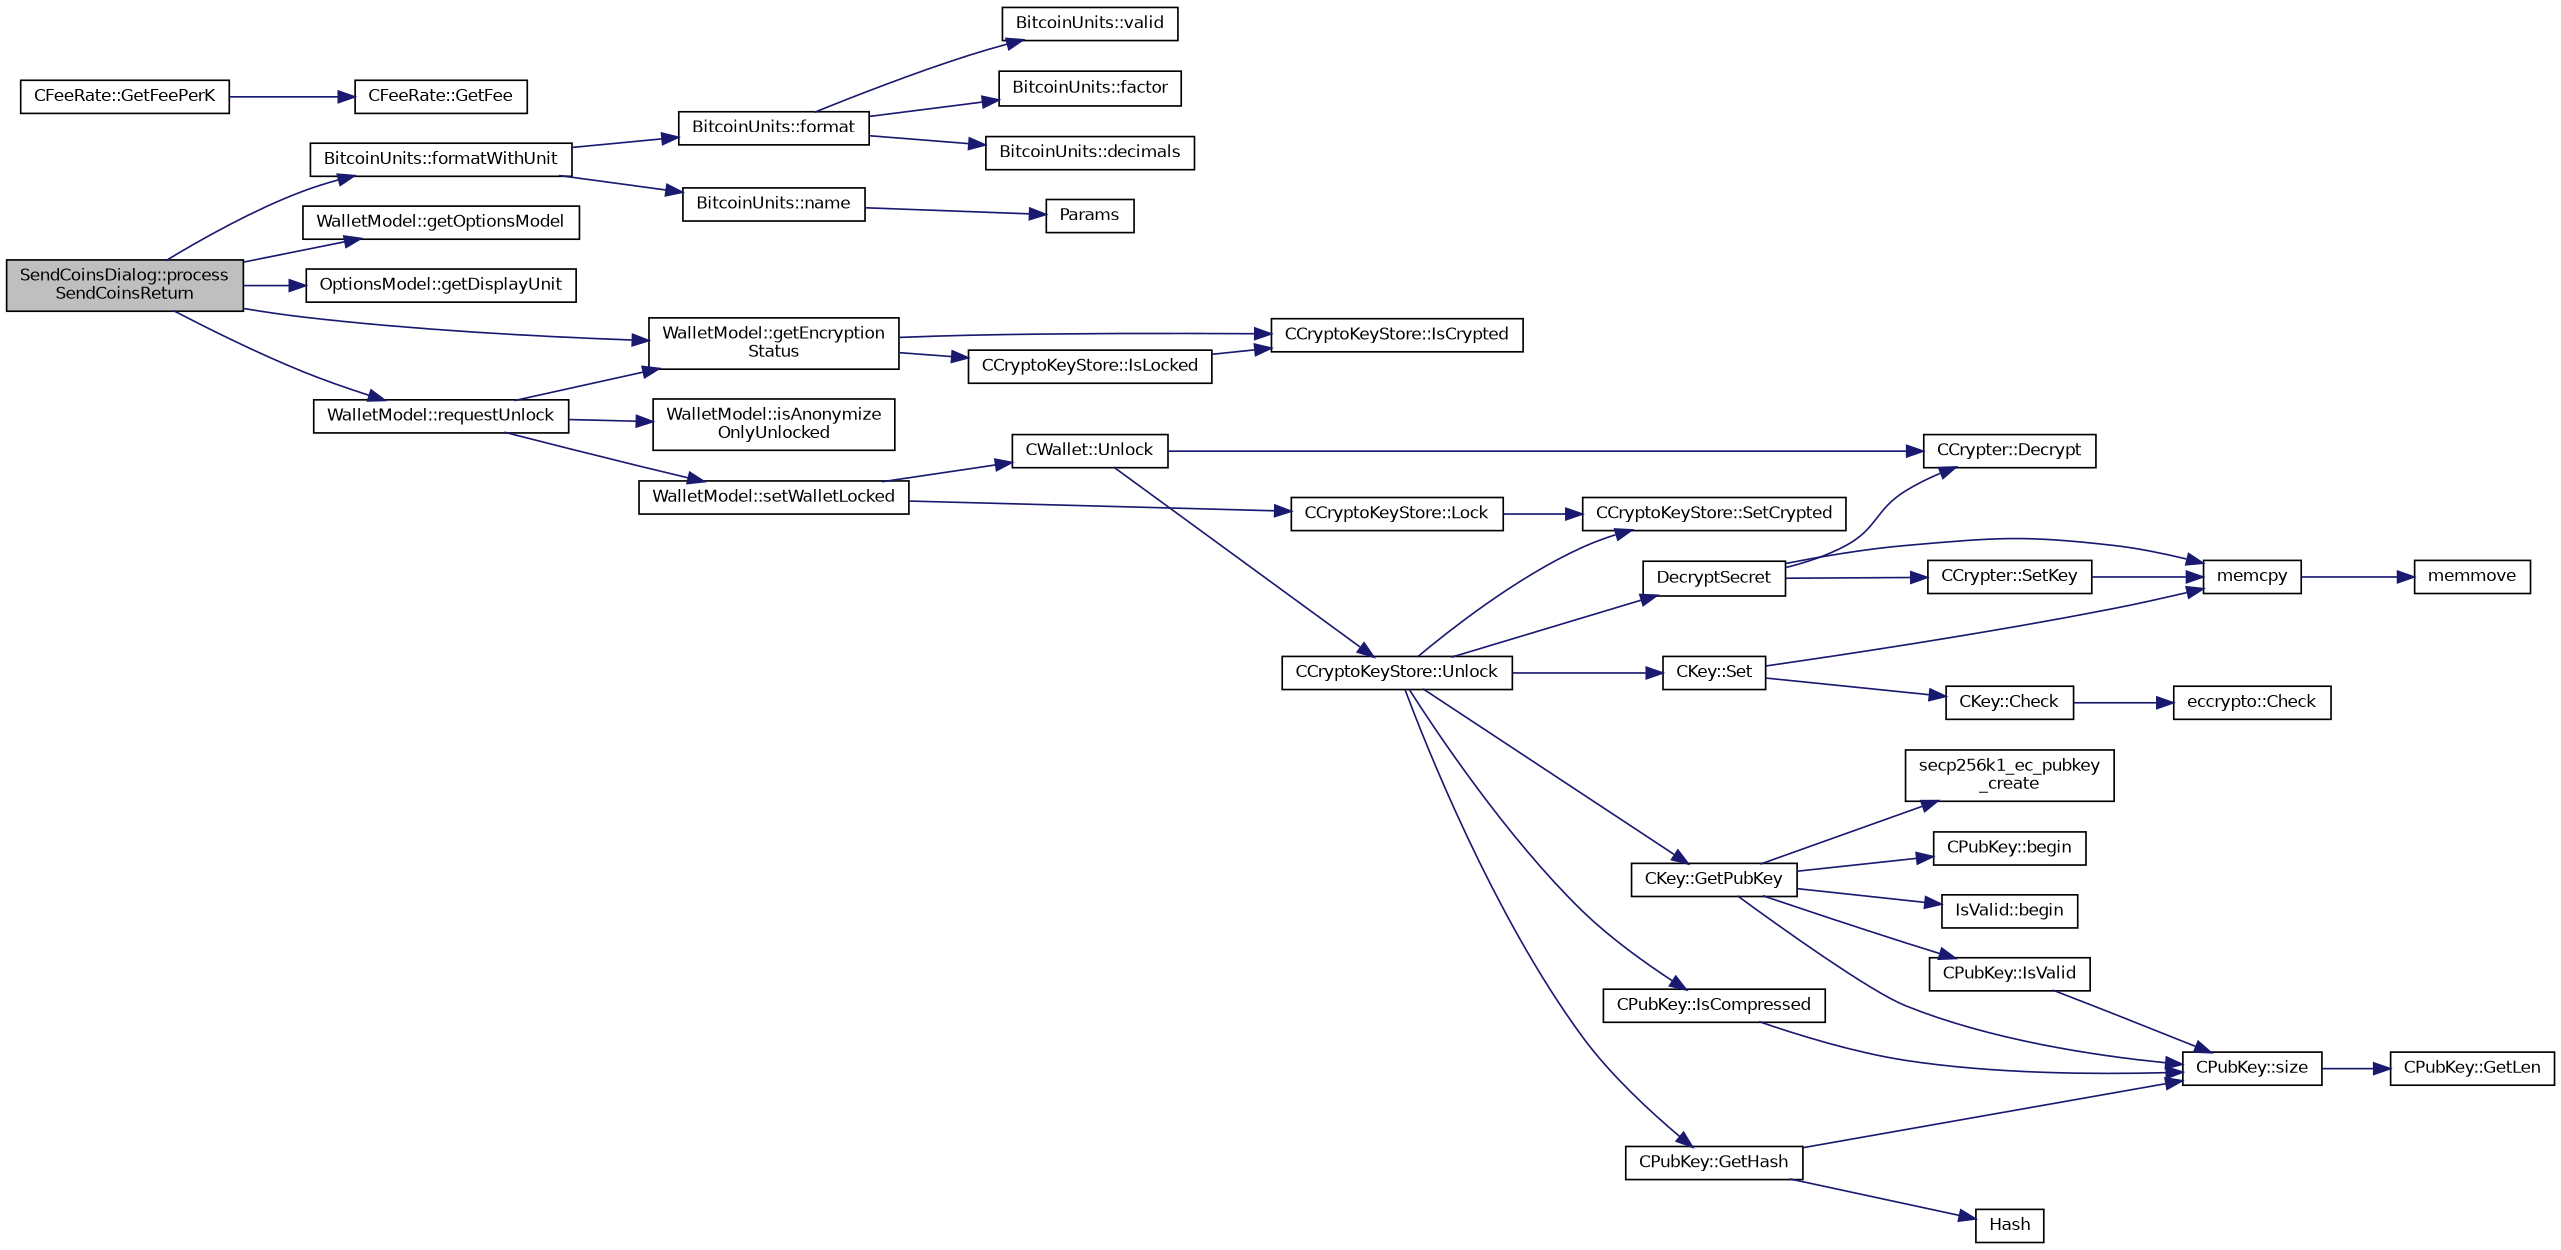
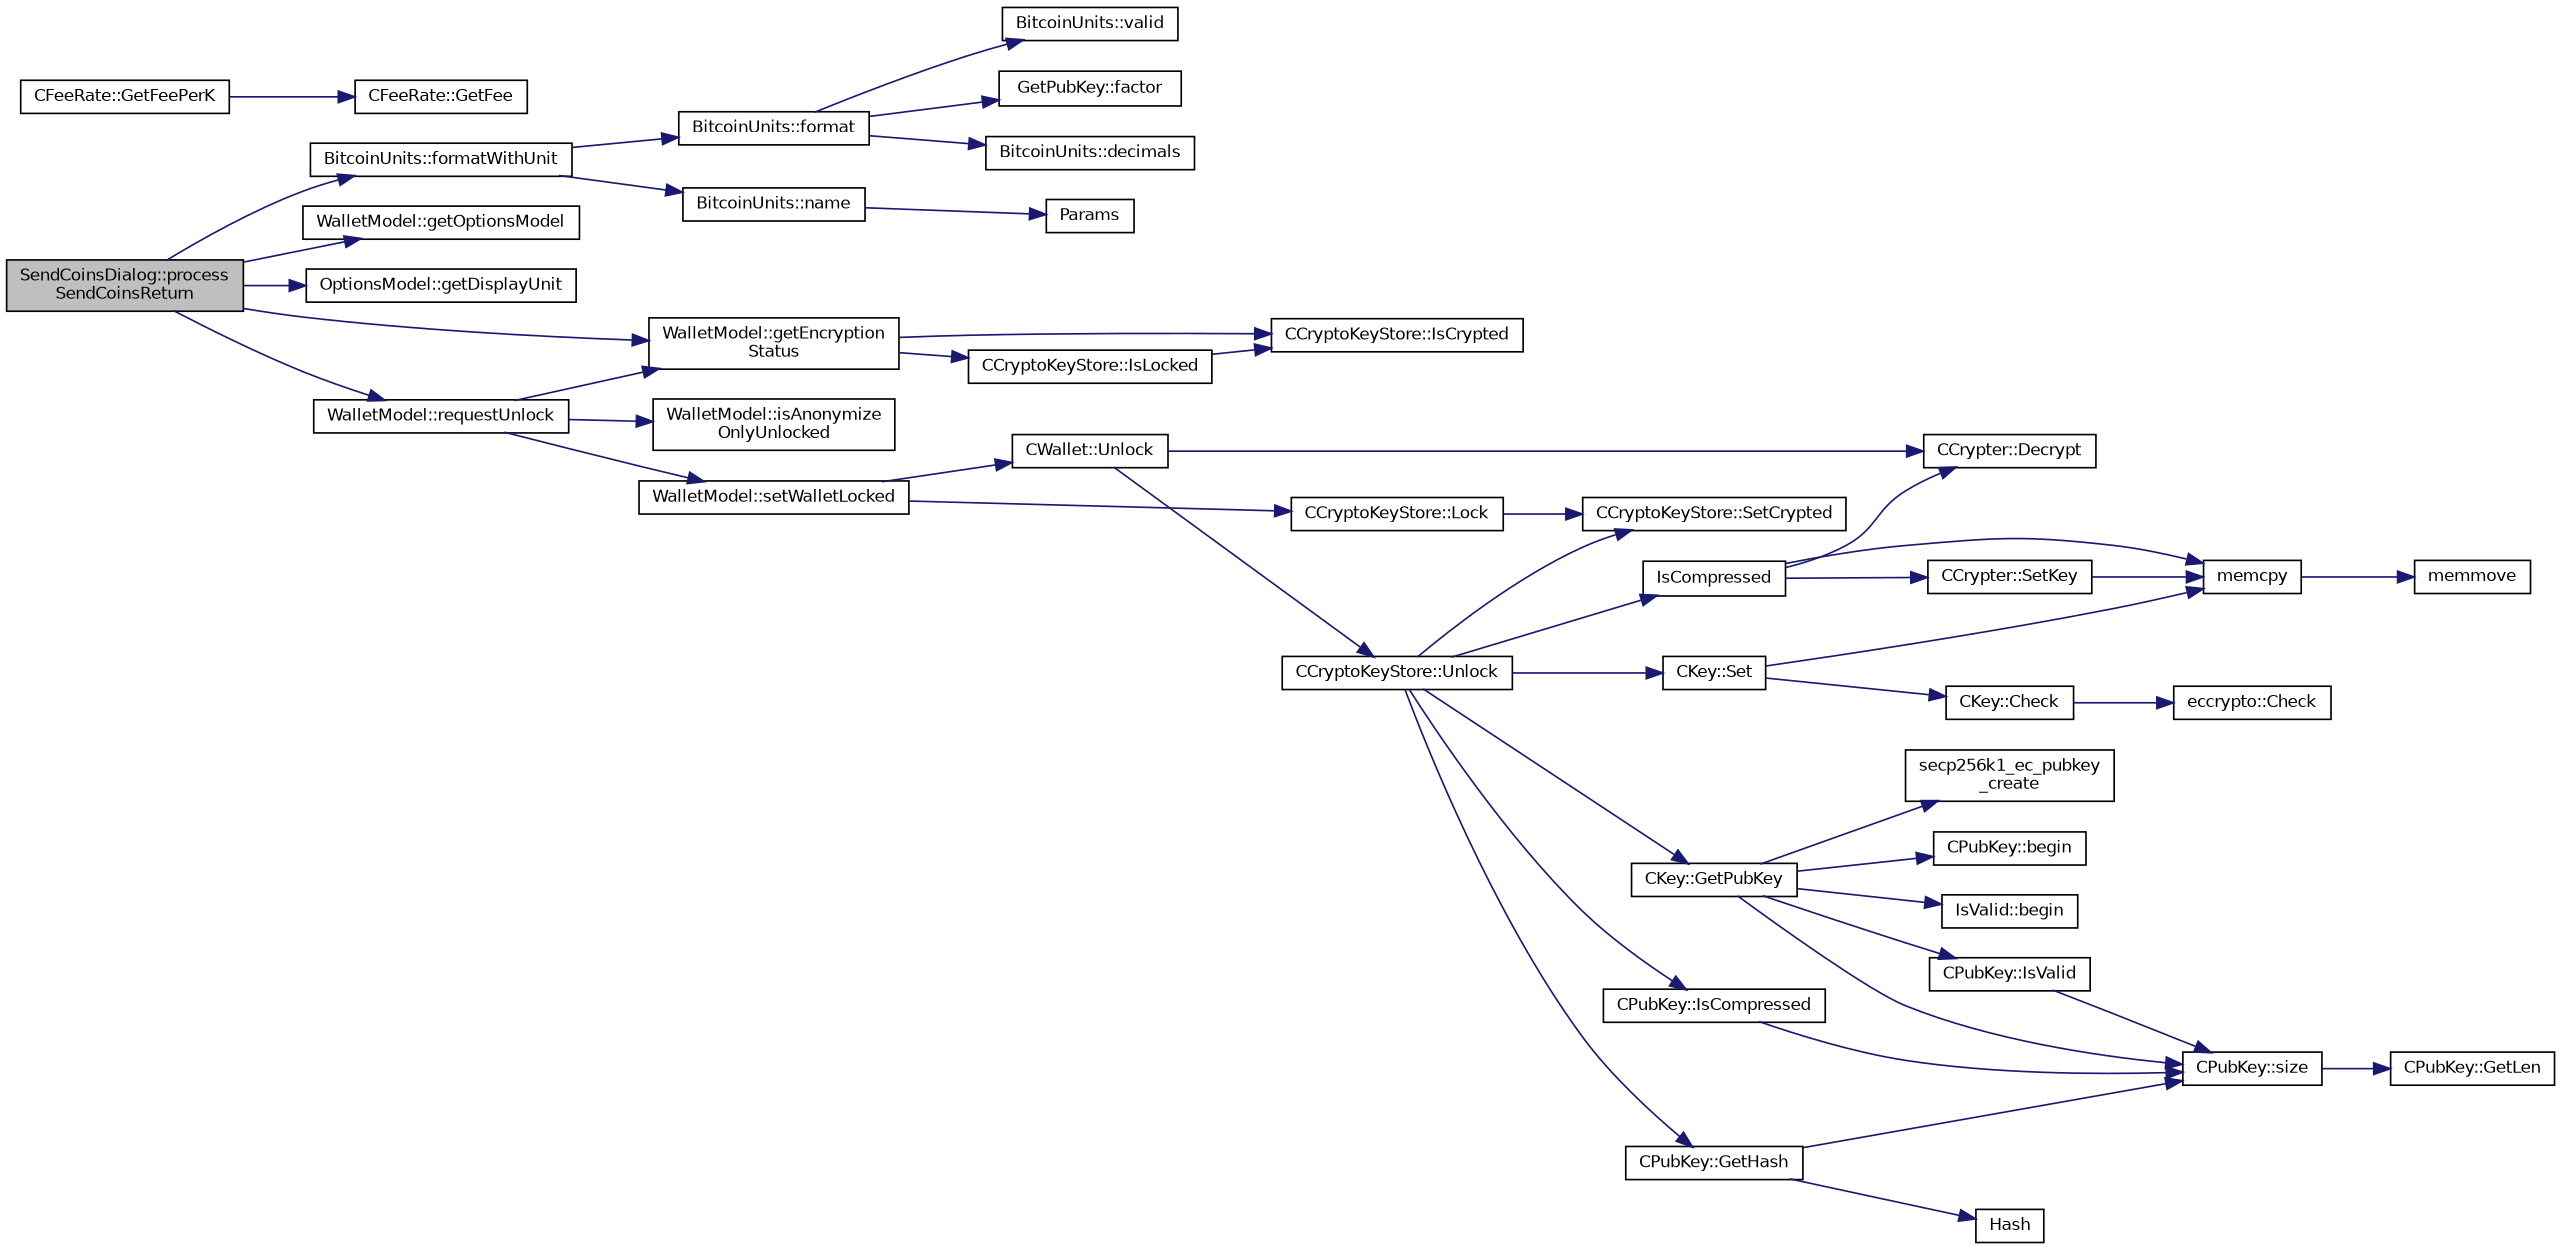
node "BitcoinUnits::factor": label "BitcoinUnits::factor" -> "GetPubKey::factor"
node "DecryptSecret": label "DecryptSecret" -> "IsCompressed"
